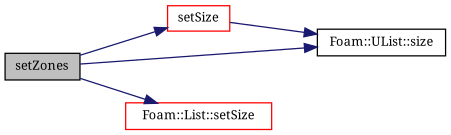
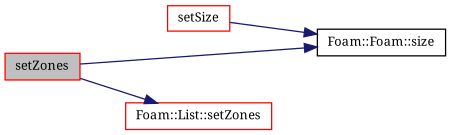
edge "setZones" -> "setSize": removed
node "Foam::UList::size": label "Foam::UList::size" -> "Foam::Foam::size"
node "setZones": color black -> red
node "Foam::List::setSize": label "Foam::List::setSize" -> "Foam::List::setZones"
